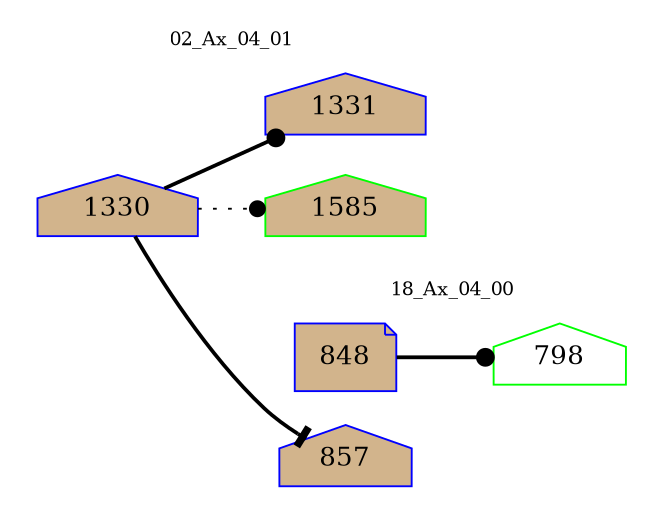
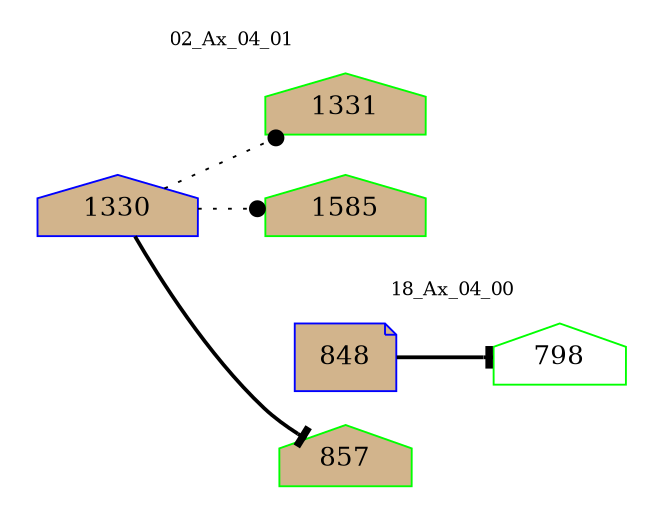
node "1331": color blue -> green
edge "1330" -> "1331": style bold -> dotted
edge "848" -> "798": arrowhead dot -> tee
node "857": color blue -> green
